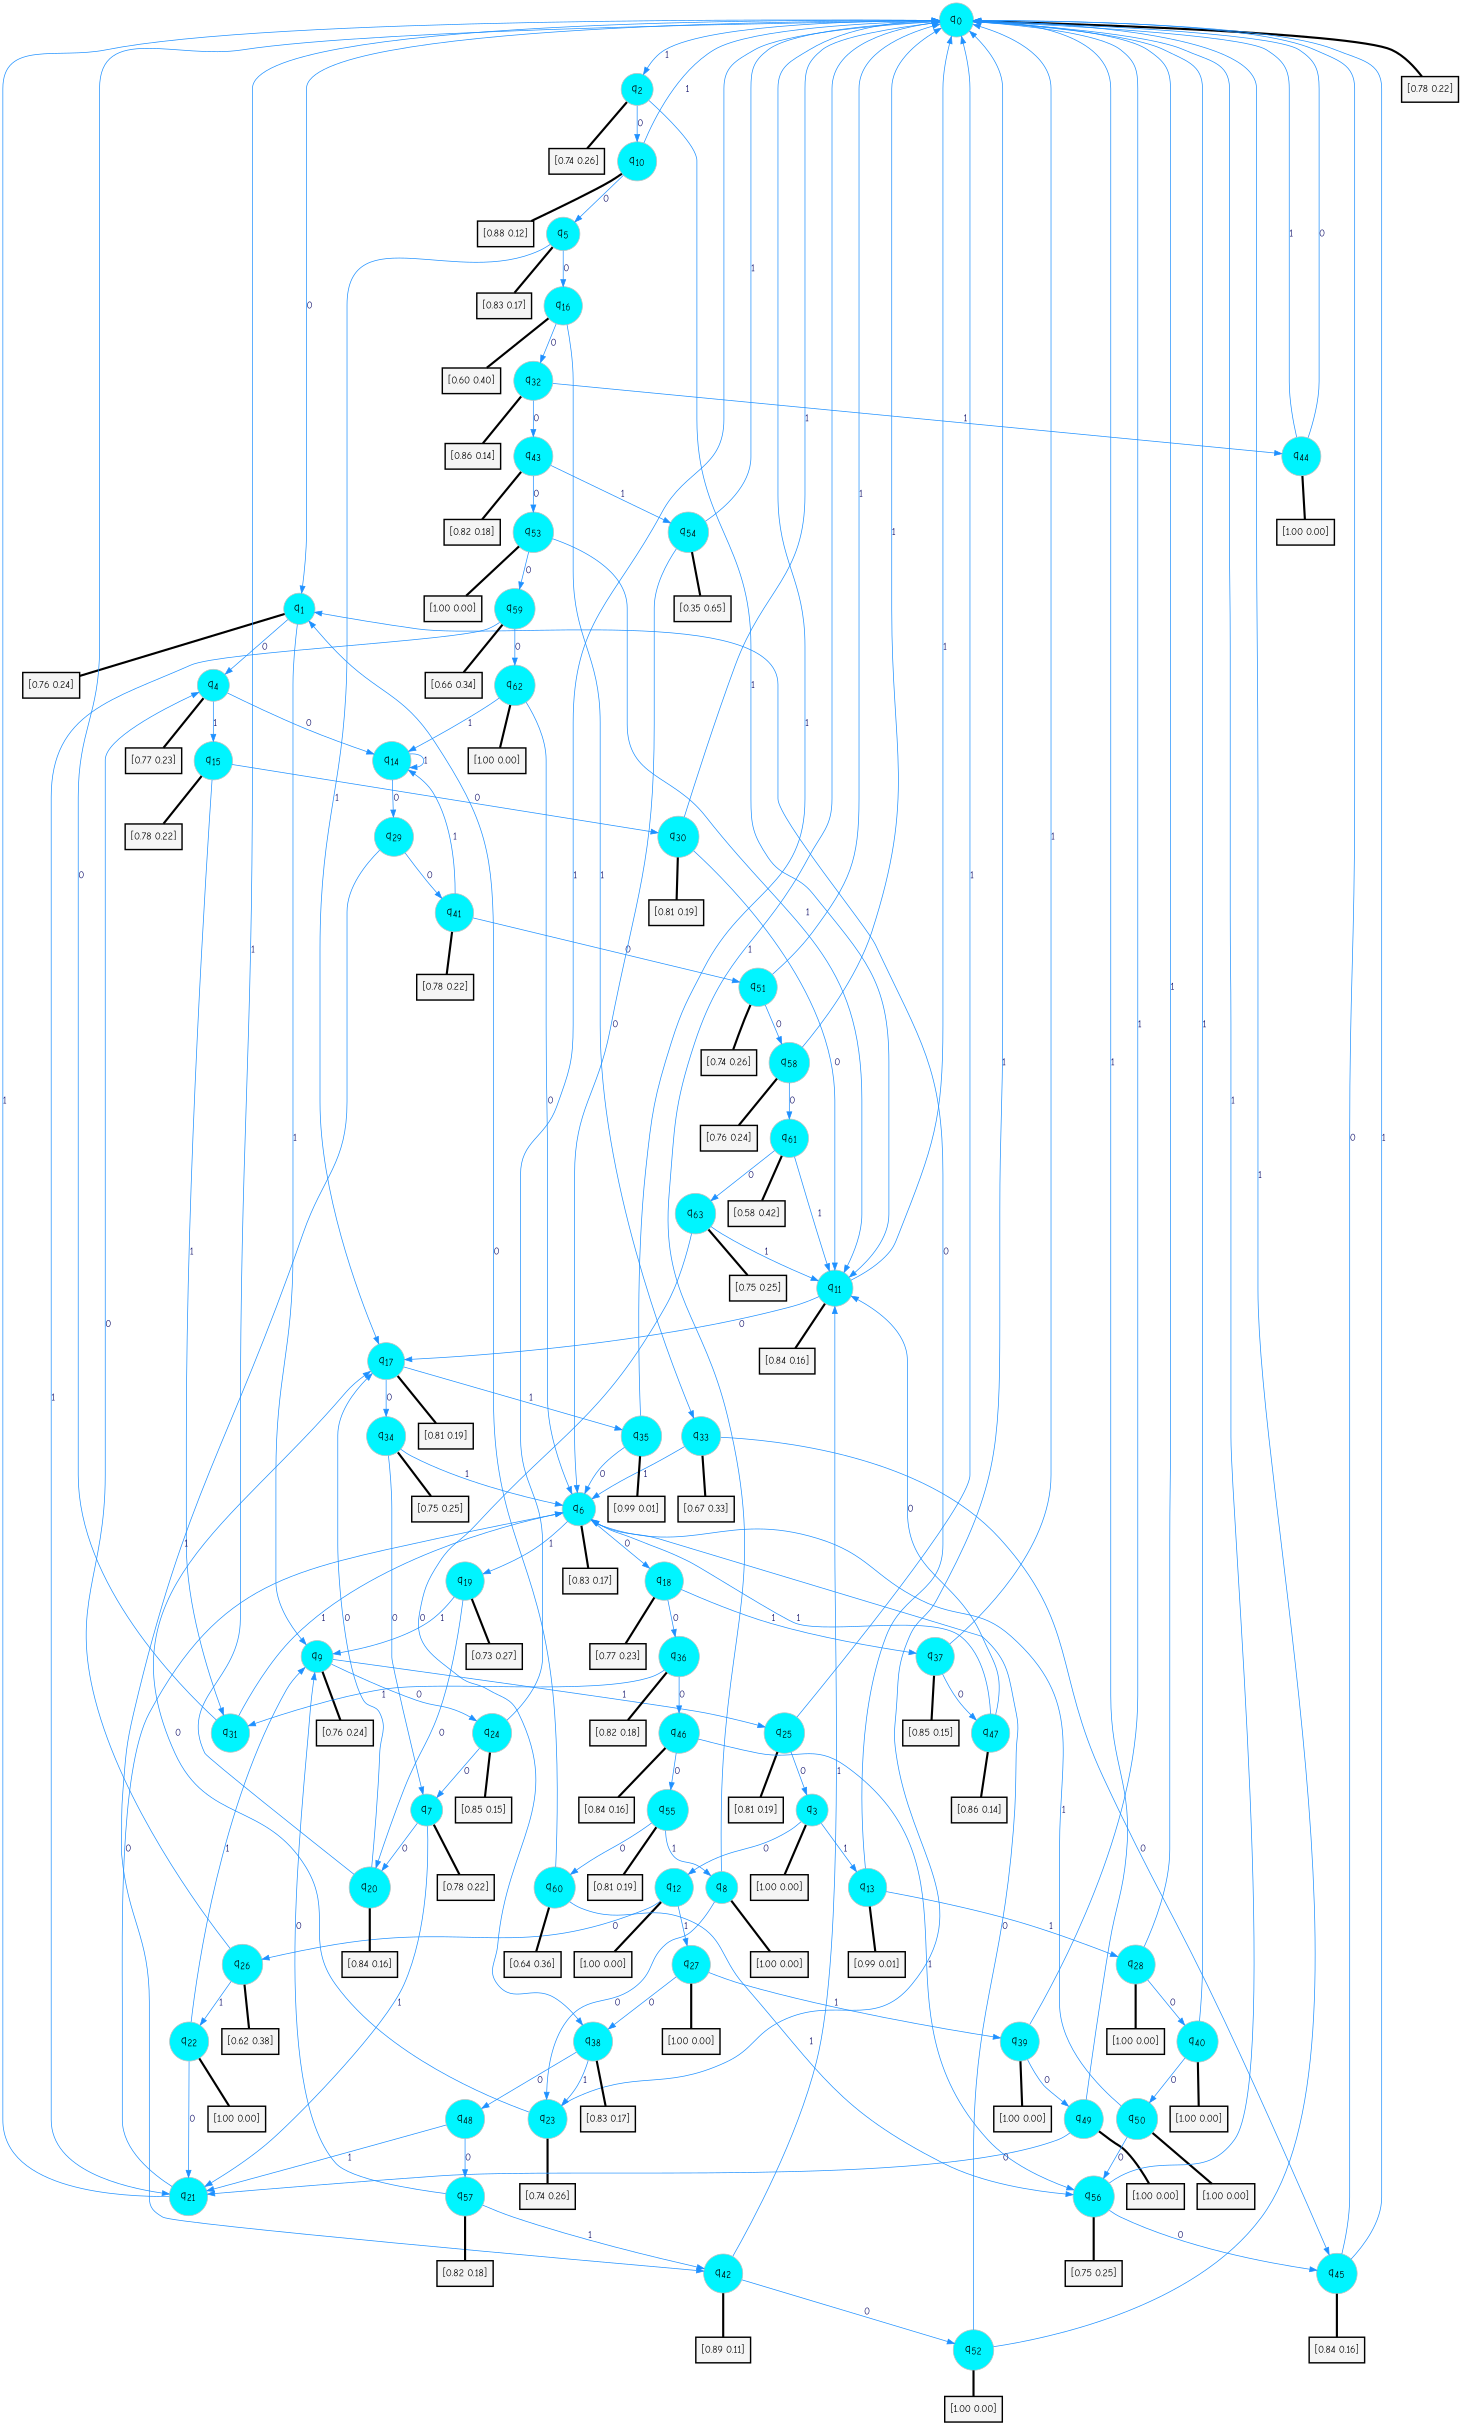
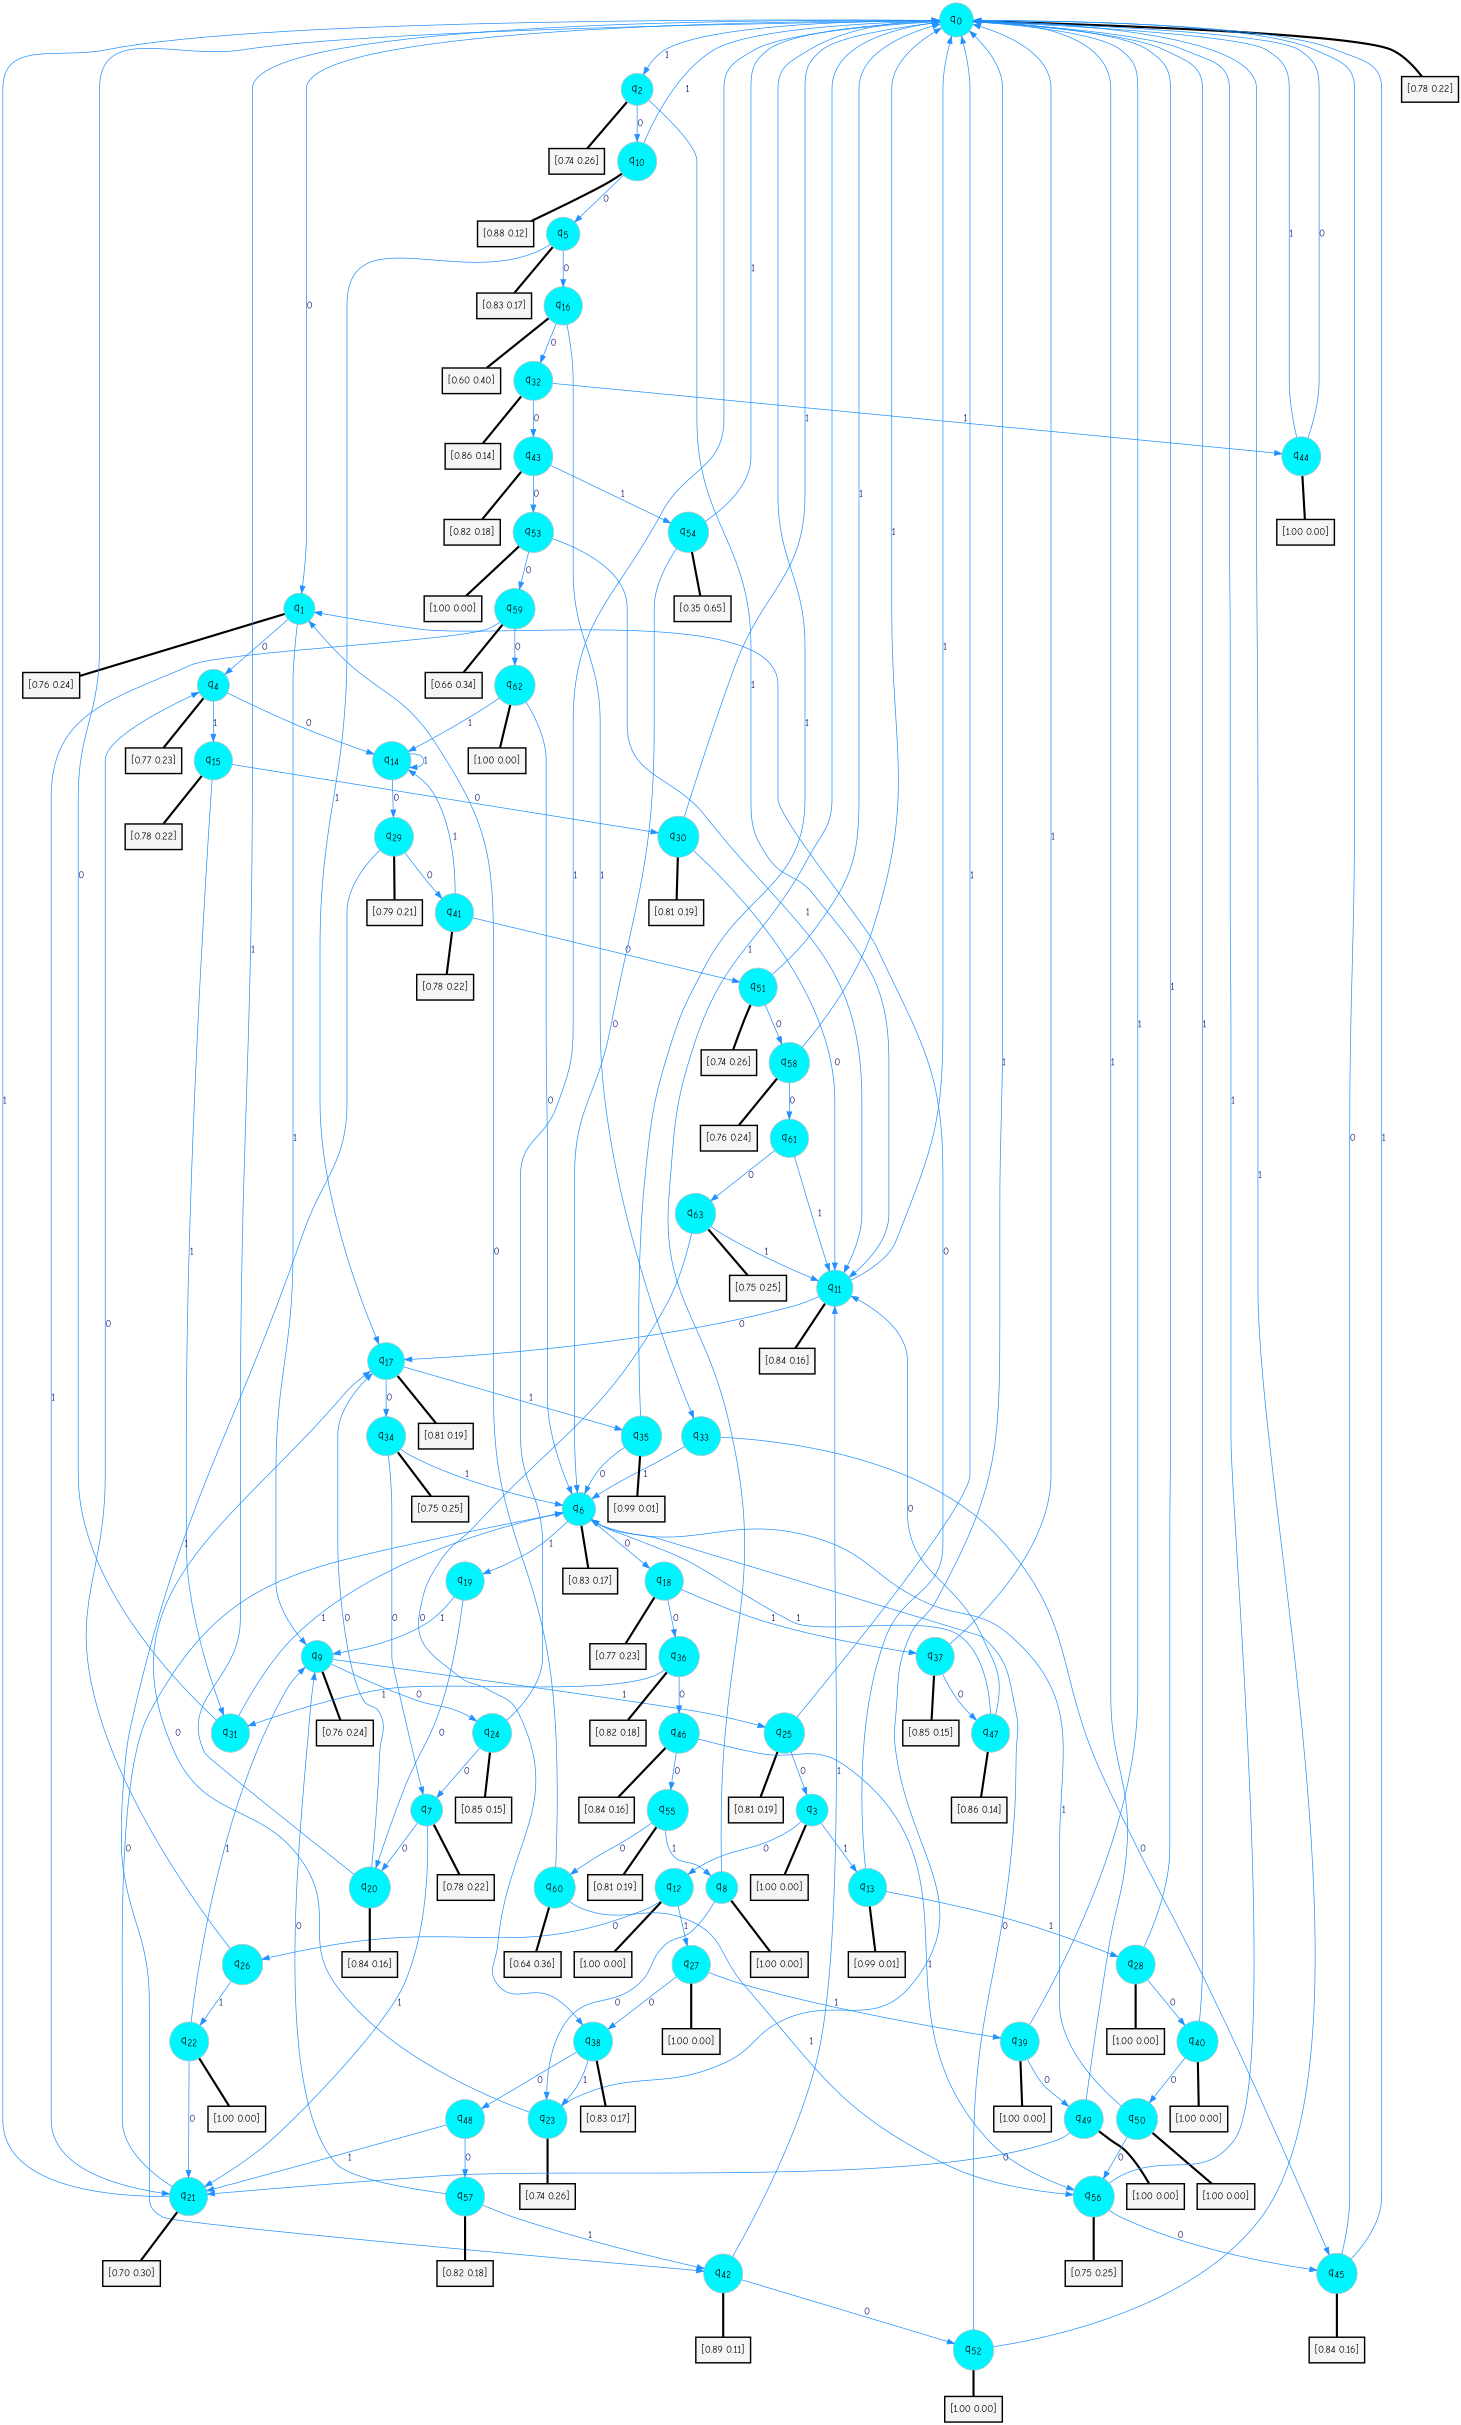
node "[0.79 0.21]": added
node "[0.58 0.42]": removed
node "[0.67 0.33]": removed
node "[0.73 0.27]": removed
node "[0.62 0.38]": removed
node "[0.70 0.30]": added
